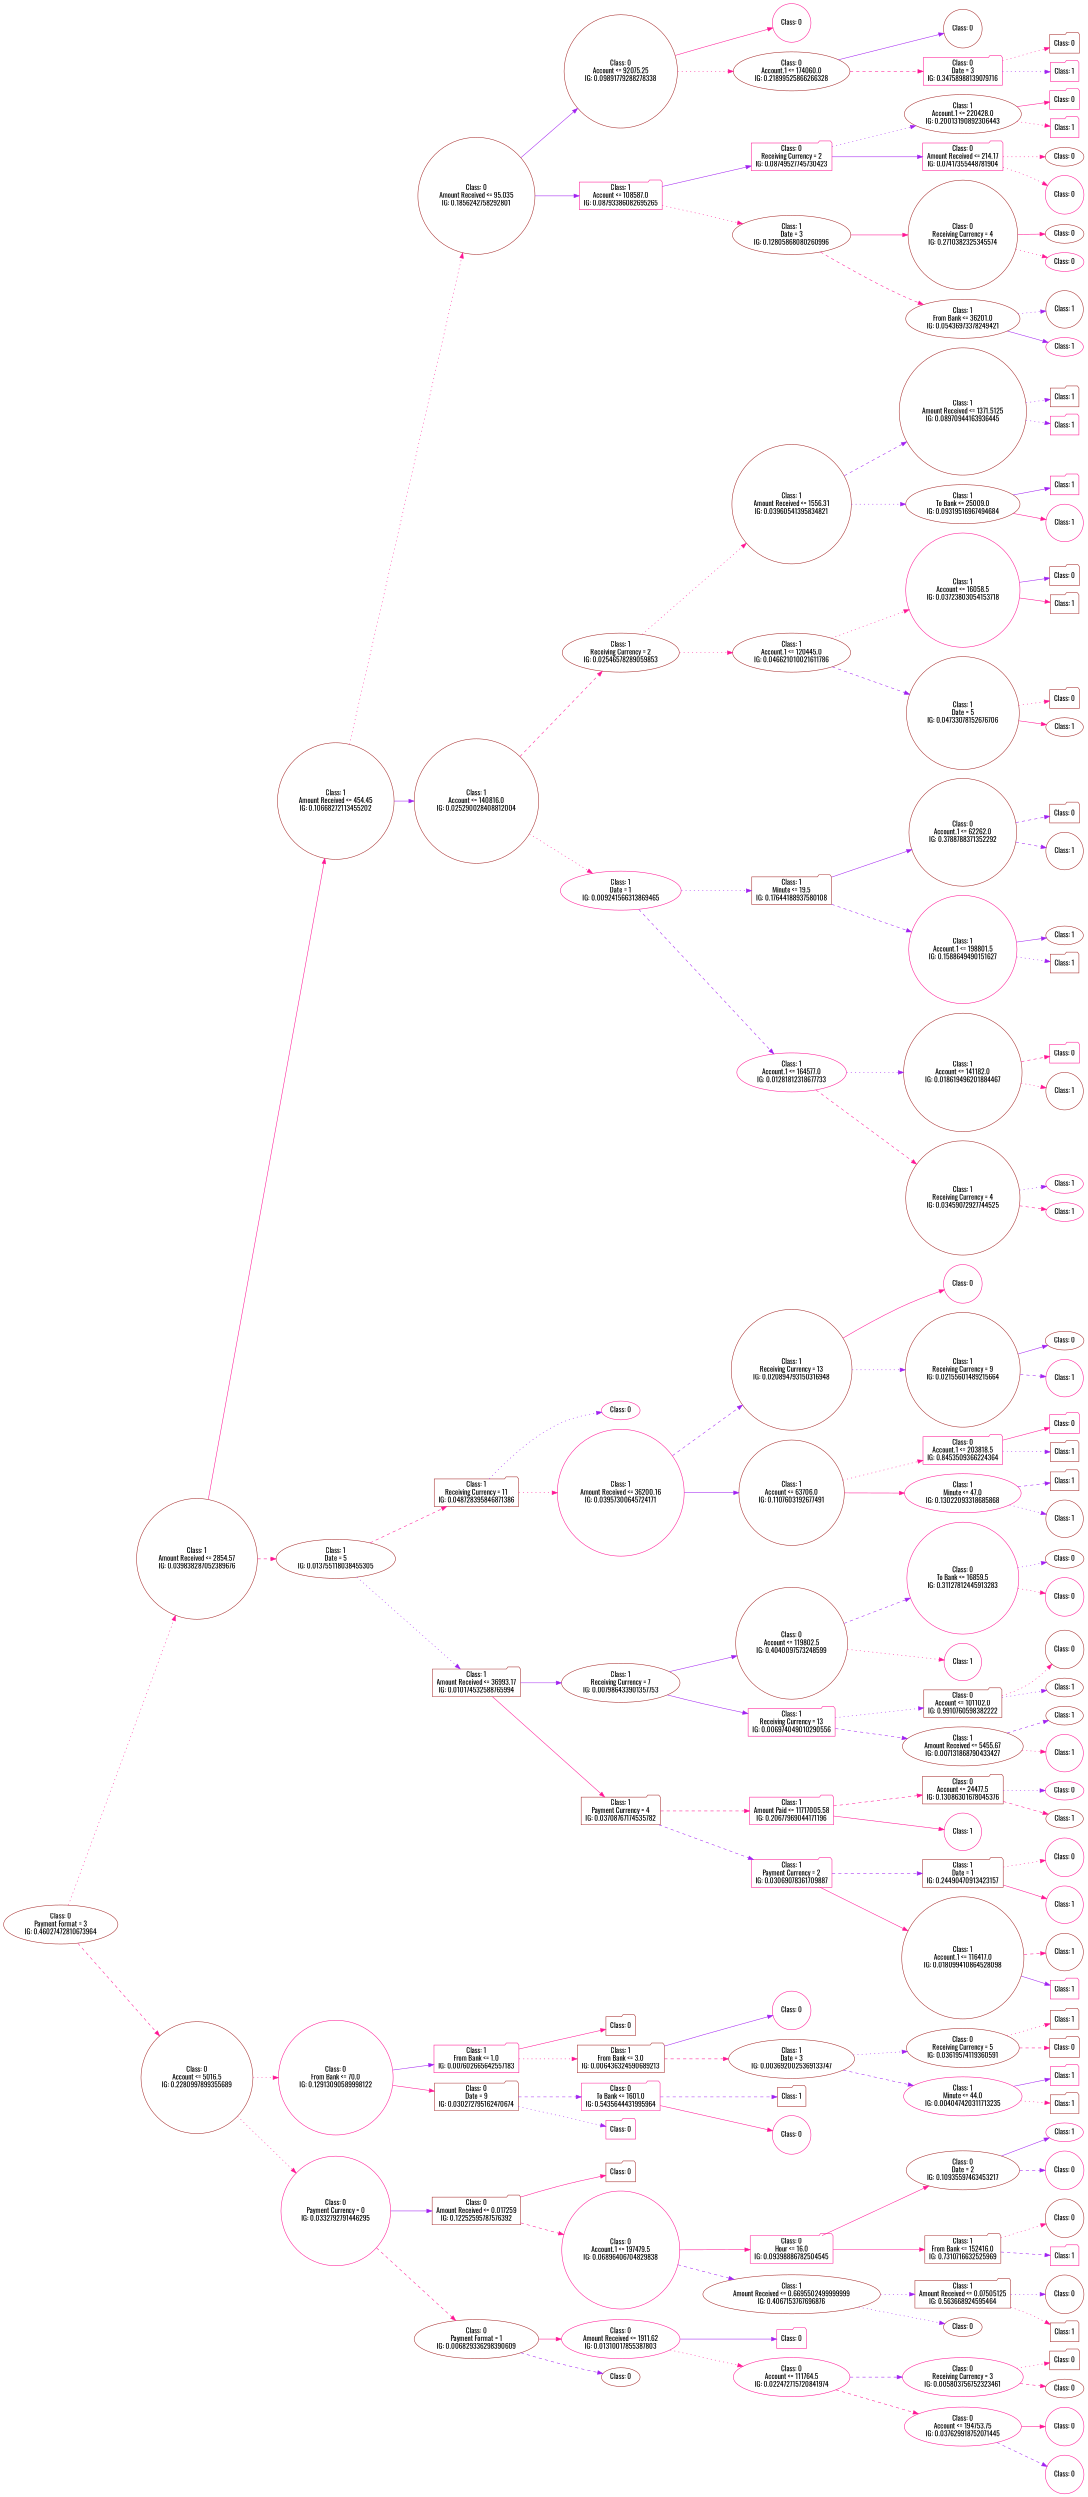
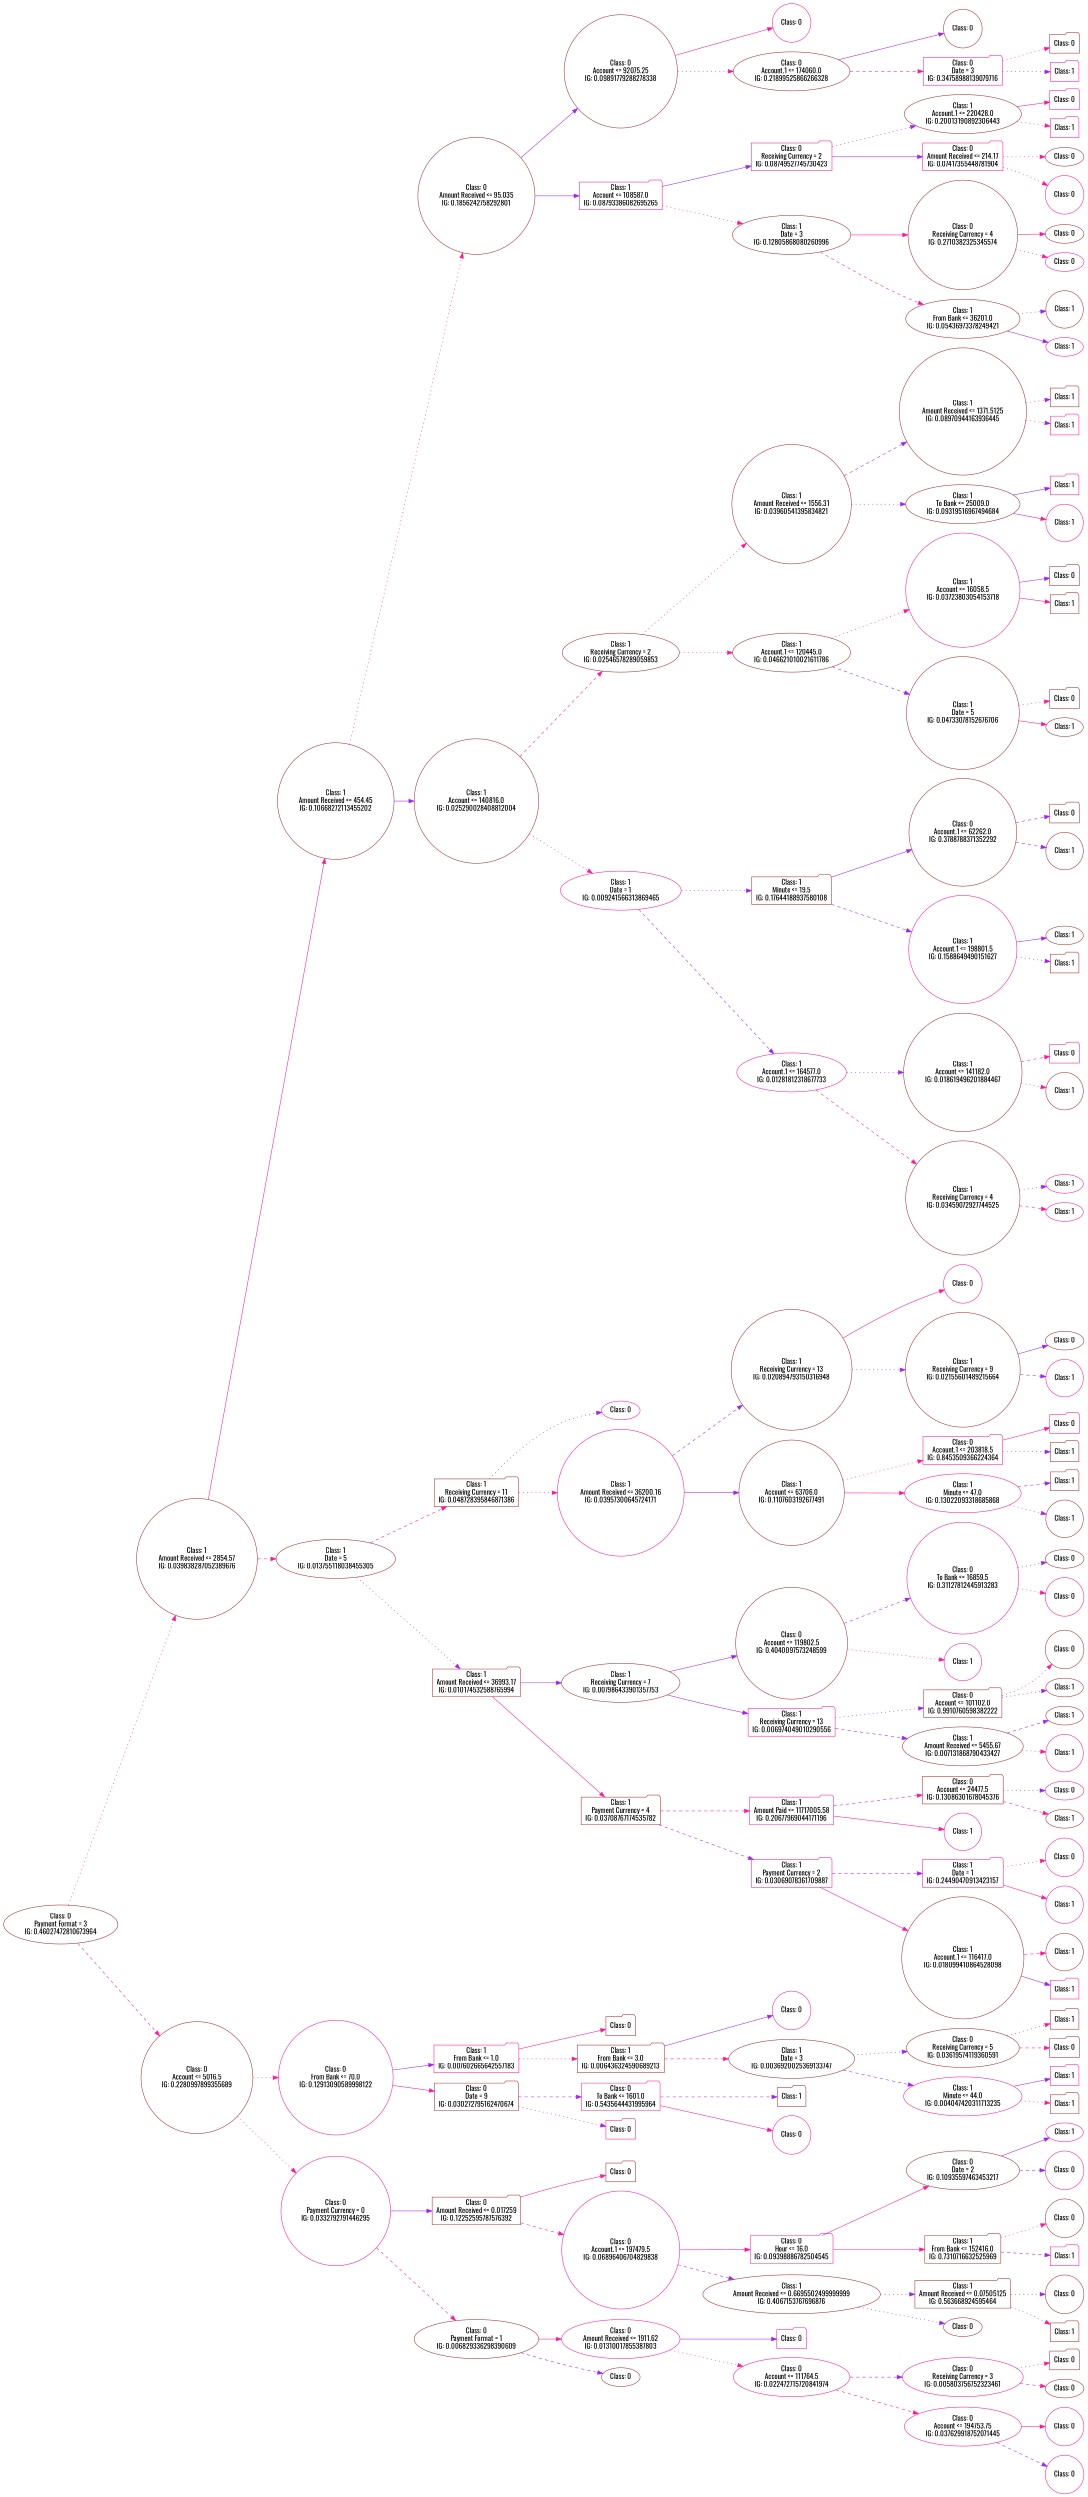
node "Class: 1 Date = 1 IG: 0.24490470913423157": color brown -> deeppink
